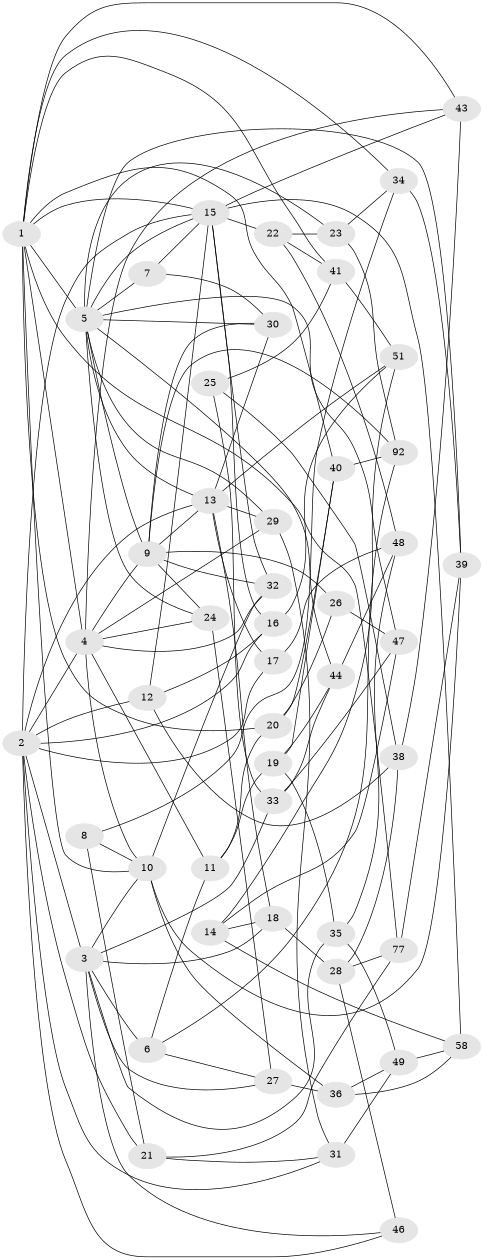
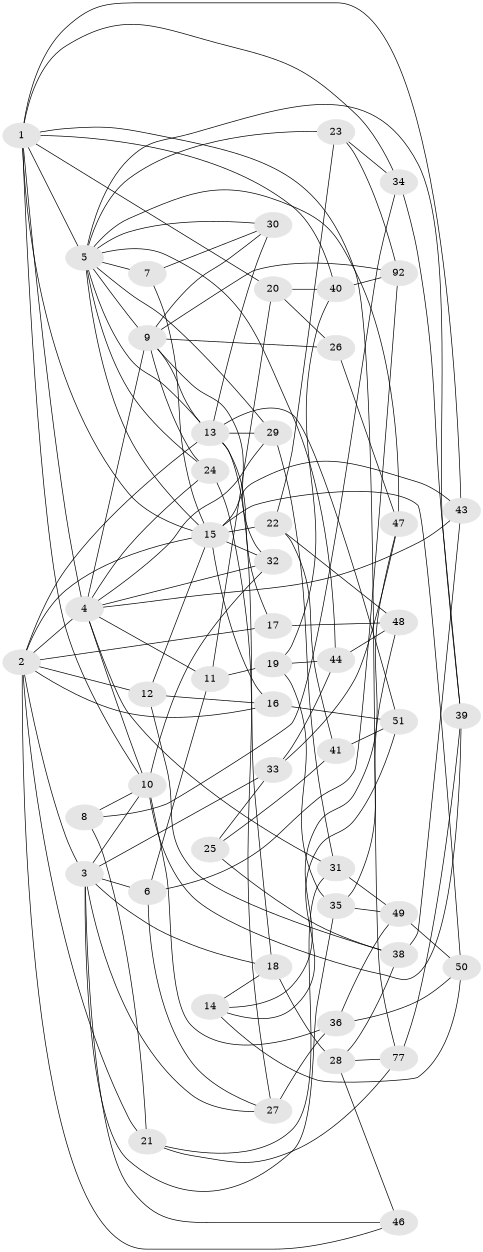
edge "1" -- "41": removed
node "58": label "58" -> "50"
edge "2" -- "31": now "4" -- "31"
